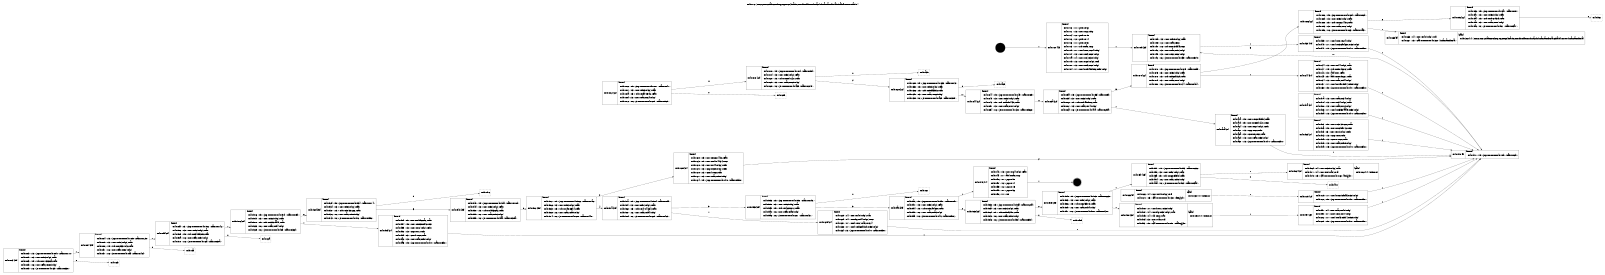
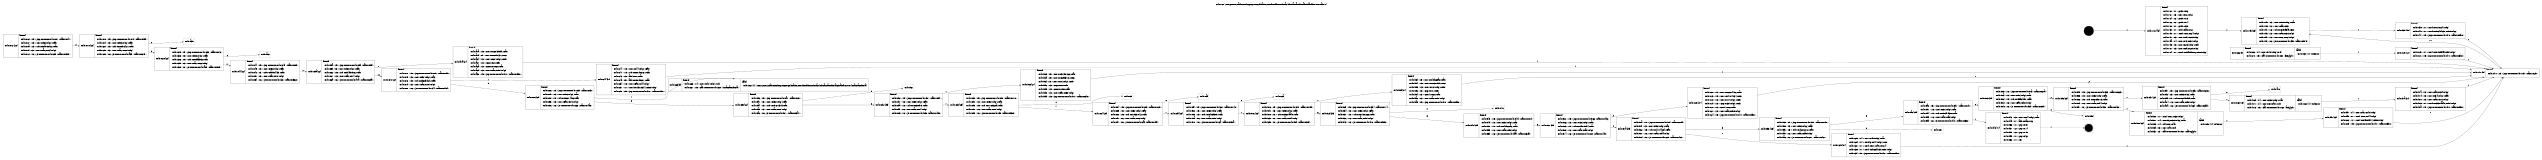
node "0x401ce5": removed
edge "0x401b6d [13]" -> "0x401b7a [21]": added, label "1"
node "0x4018b2 [25]": added
